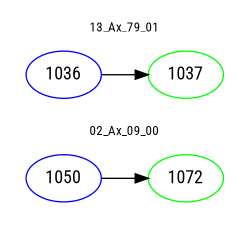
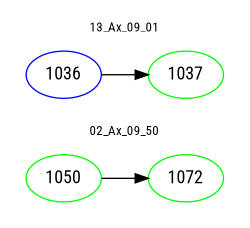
cluster "13_Ax_79_01": label "13_Ax_79_01" -> "13_Ax_09_01"
cluster "02_Ax_09_00": label "02_Ax_09_00" -> "02_Ax_09_50"
node "1050": color blue -> green
